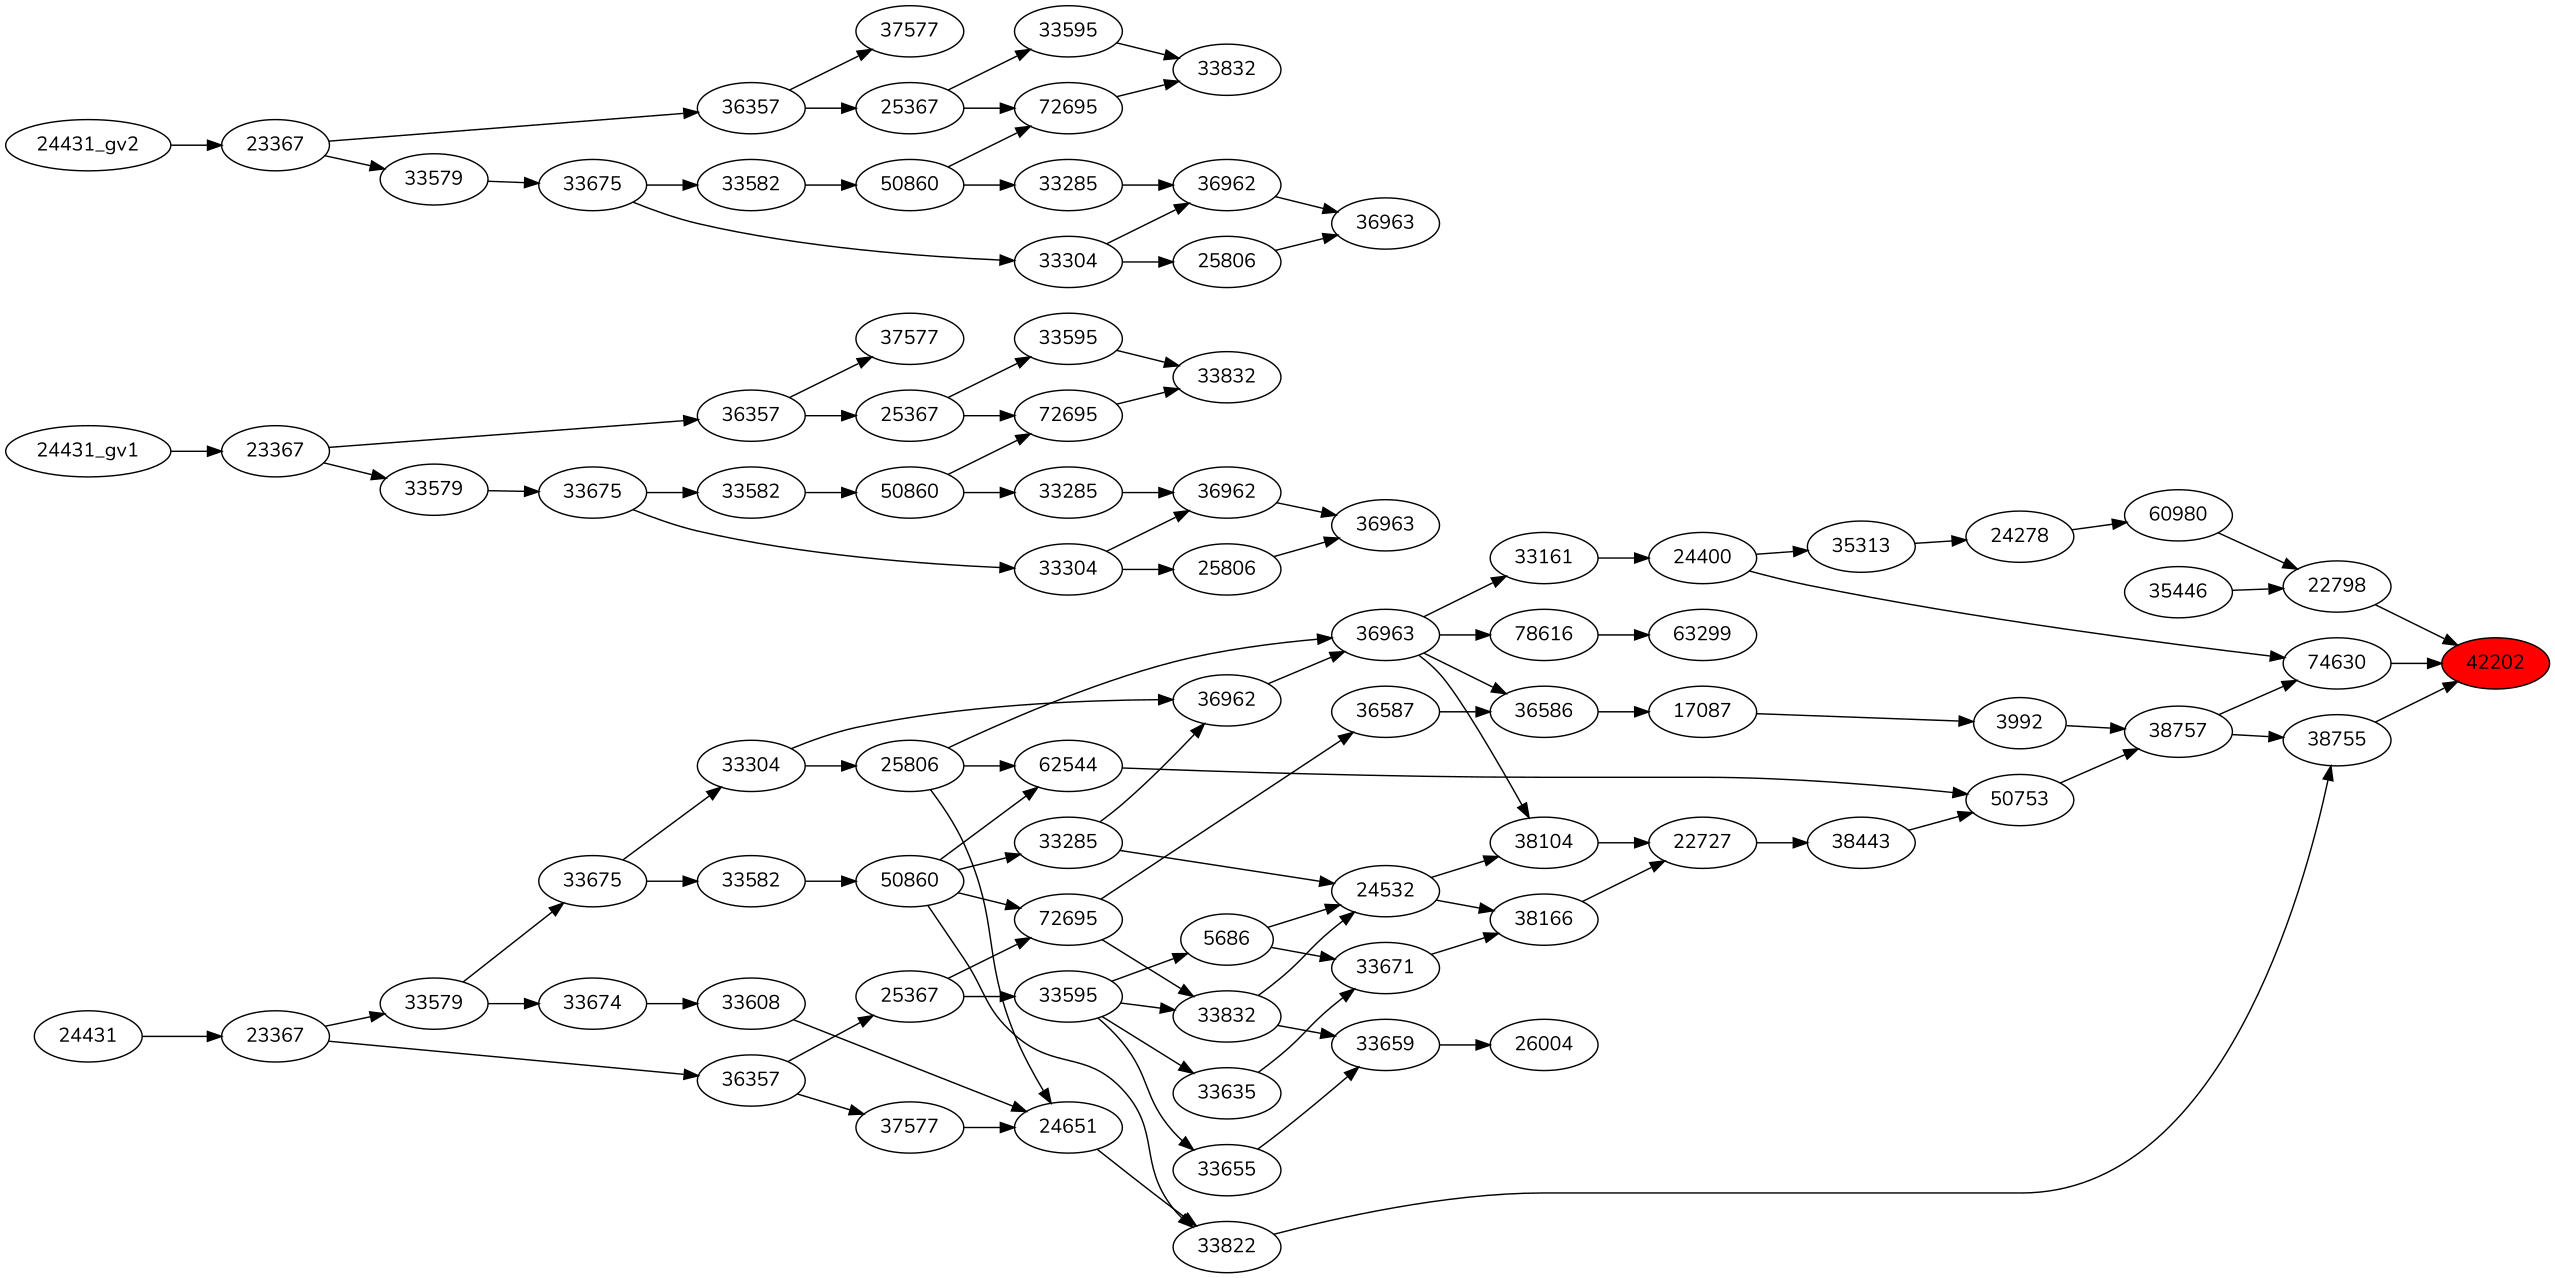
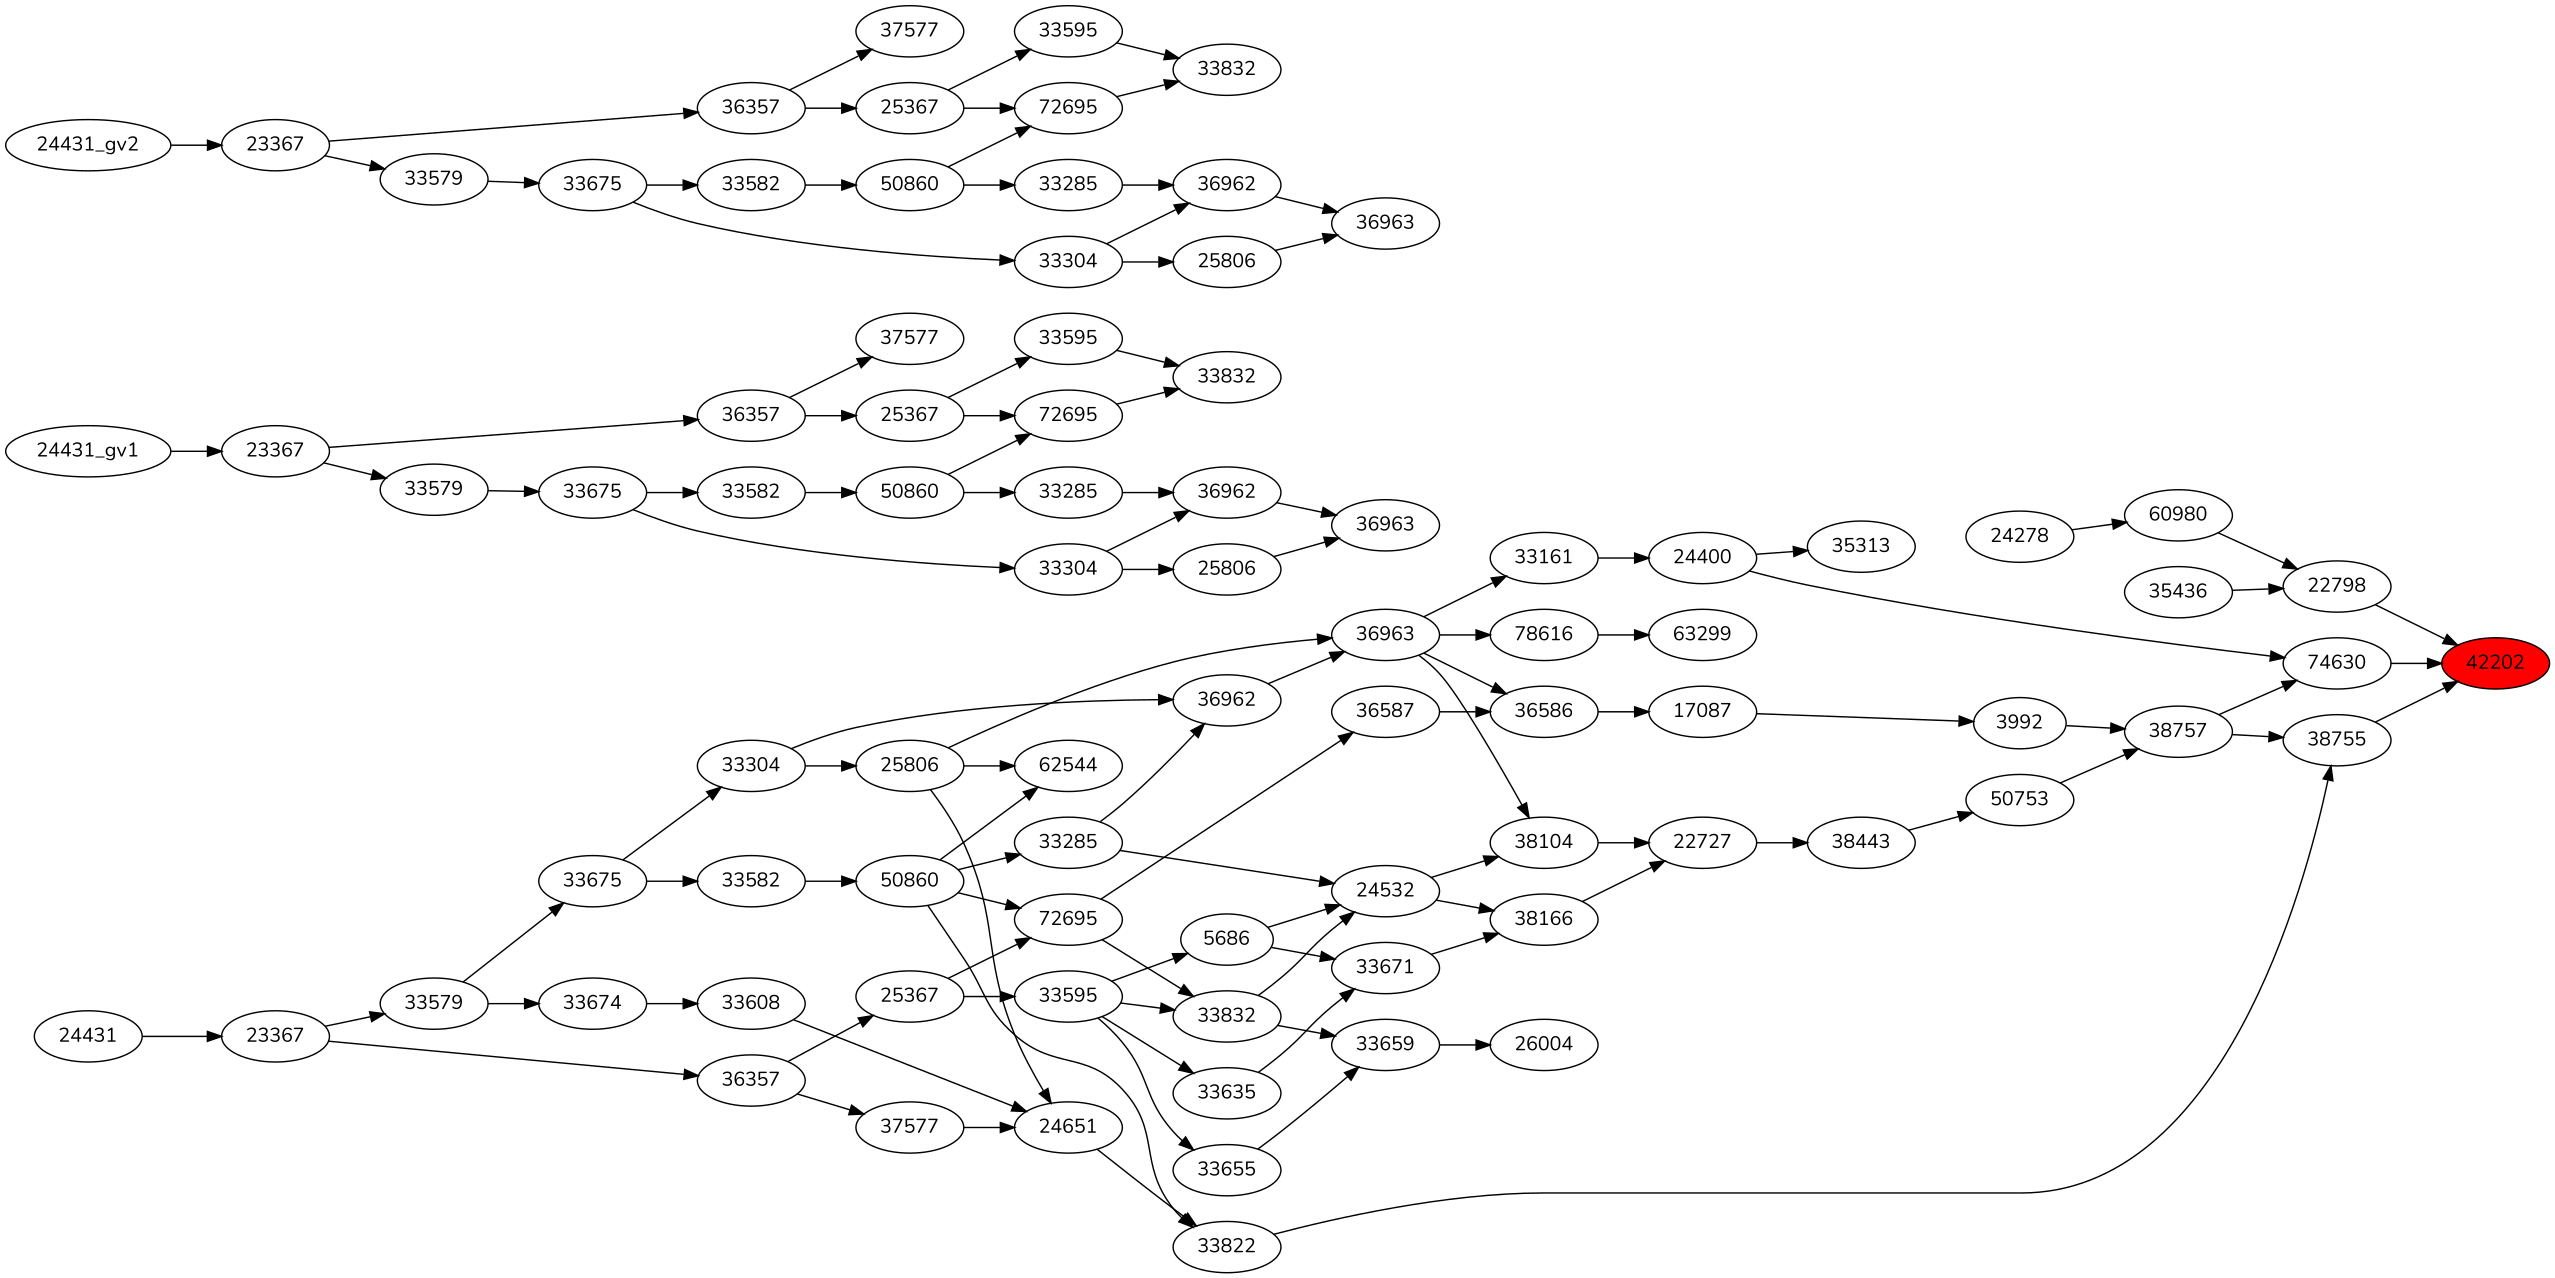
edge "35313" -> "24278": removed
node "35446": label "35446" -> "35436"
edge "62544" -> "50753": removed
